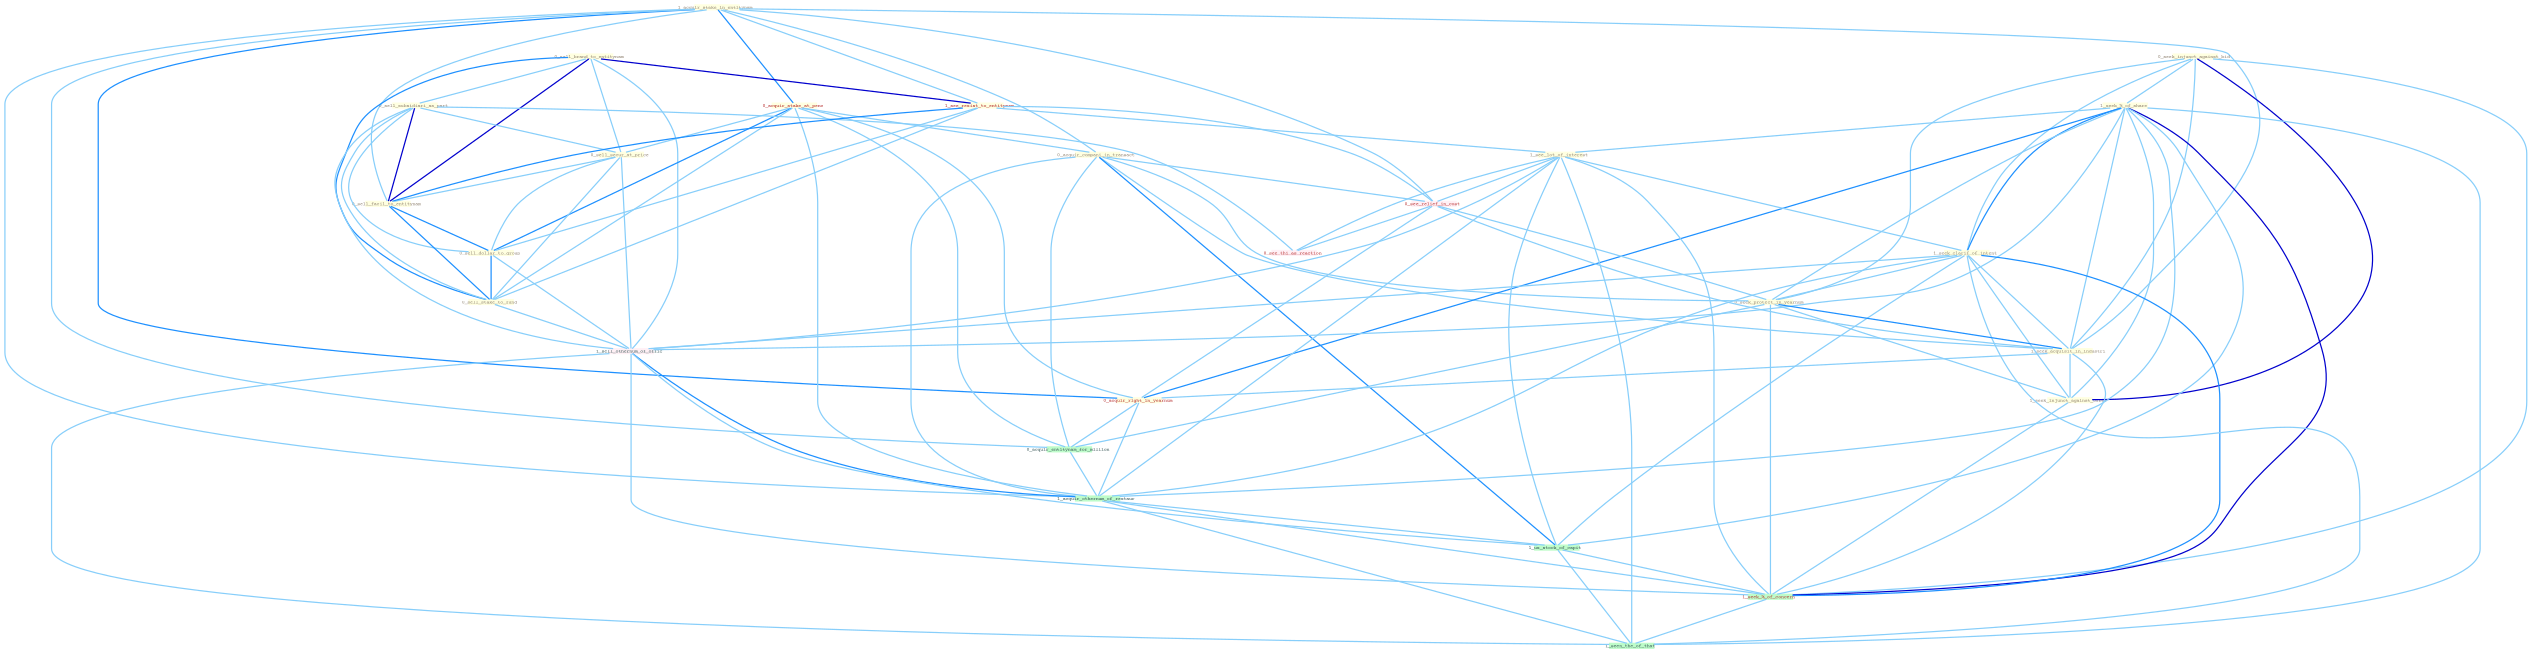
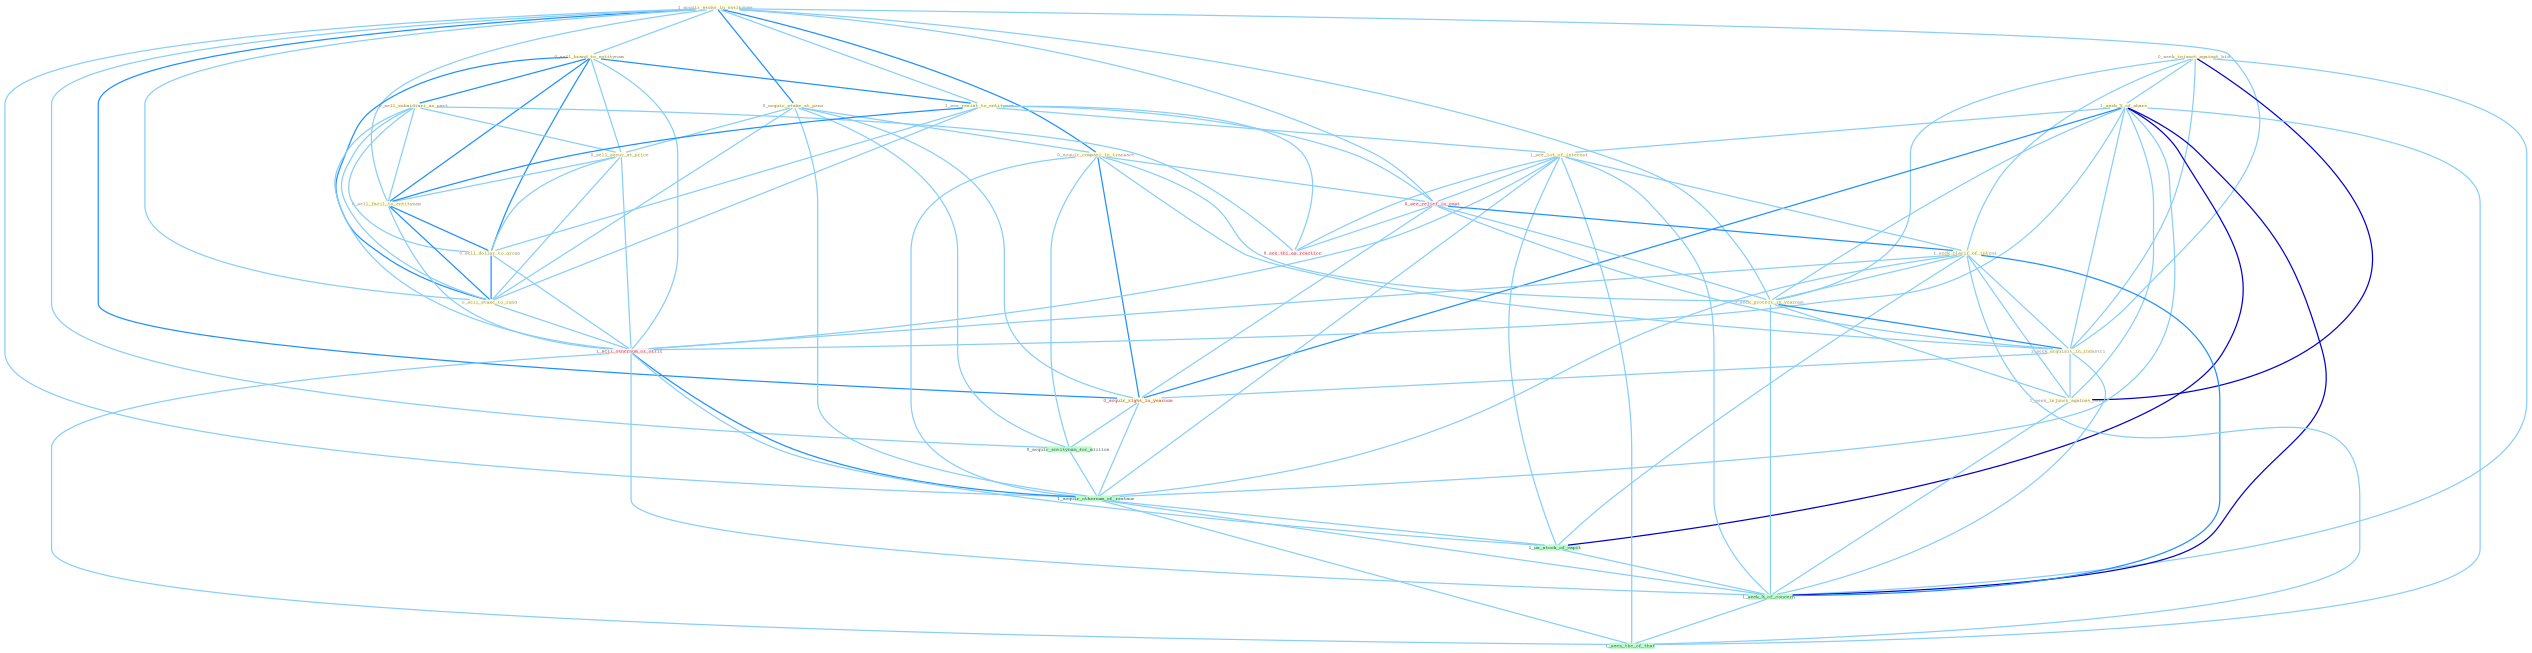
edge "1_acquir_stake_in_entitynam" -- "0_sell_brand_to_entitynam": added
edge "1_acquir_stake_in_entitynam" -- "0_acquir_compani_in_transact": color #87cefa -> #1e90ff
edge "1_acquir_stake_in_entitynam" -- "0_sell_stake_to_fund": added
edge "0_sell_brand_to_entitynam" -- "0_sell_subsidiari_as_part": color #87cefa -> #1e90ff
edge "0_sell_brand_to_entitynam" -- "1_see_resist_to_entitynam": color #0000cd -> #1e90ff
node "0_acquir_stake_at_penc": fontcolor #b22222 -> #8b7d6b
node "1_see_resist_to_entitynam": fontcolor #b22222 -> #8b7d6b
edge "0_sell_brand_to_entitynam" -- "0_sell_facil_to_entitynam": color #0000cd -> #1e90ff
edge "1_see_resist_to_entitynam" -- "0_see_thi_as_reaction": added
edge "0_sell_subsidiari_as_part" -- "0_sell_facil_to_entitynam": color #0000cd -> #87cefa
edge "1_seek_%_of_share" -- "1_seek_clarif_of_intent": now "0_see_relief_in_cost" -- "1_seek_clarif_of_intent"
edge "0_acquir_stake_at_penc" -- "0_sell_dollar_to_group": now "0_sell_brand_to_entitynam" -- "0_sell_dollar_to_group"
edge "0_sell_facil_to_entitynam" -- "1_sell_othernum_of_offic": added
node "1_sell_othernum_of_offic": fontcolor #2f4f4f -> #b22222
edge "0_acquir_compani_in_transact" -- "1_us_stock_of_capit": now "0_acquir_compani_in_transact" -- "0_acquir_right_in_yearnum"
edge "0_seek_protect_in_yearnum" -- "0_acquir_entitynam_for_million": now "0_seek_protect_in_yearnum" -- "1_acquir_stake_in_entitynam"
edge "1_seek_%_of_share" -- "1_us_stock_of_capit": color #87cefa -> #0000cd
node "1_seek_%_of_concern": fontcolor #b22222 -> #2f4f4f
edge "1_us_stock_of_capit" -- "1_seen_the_of_that": removed
